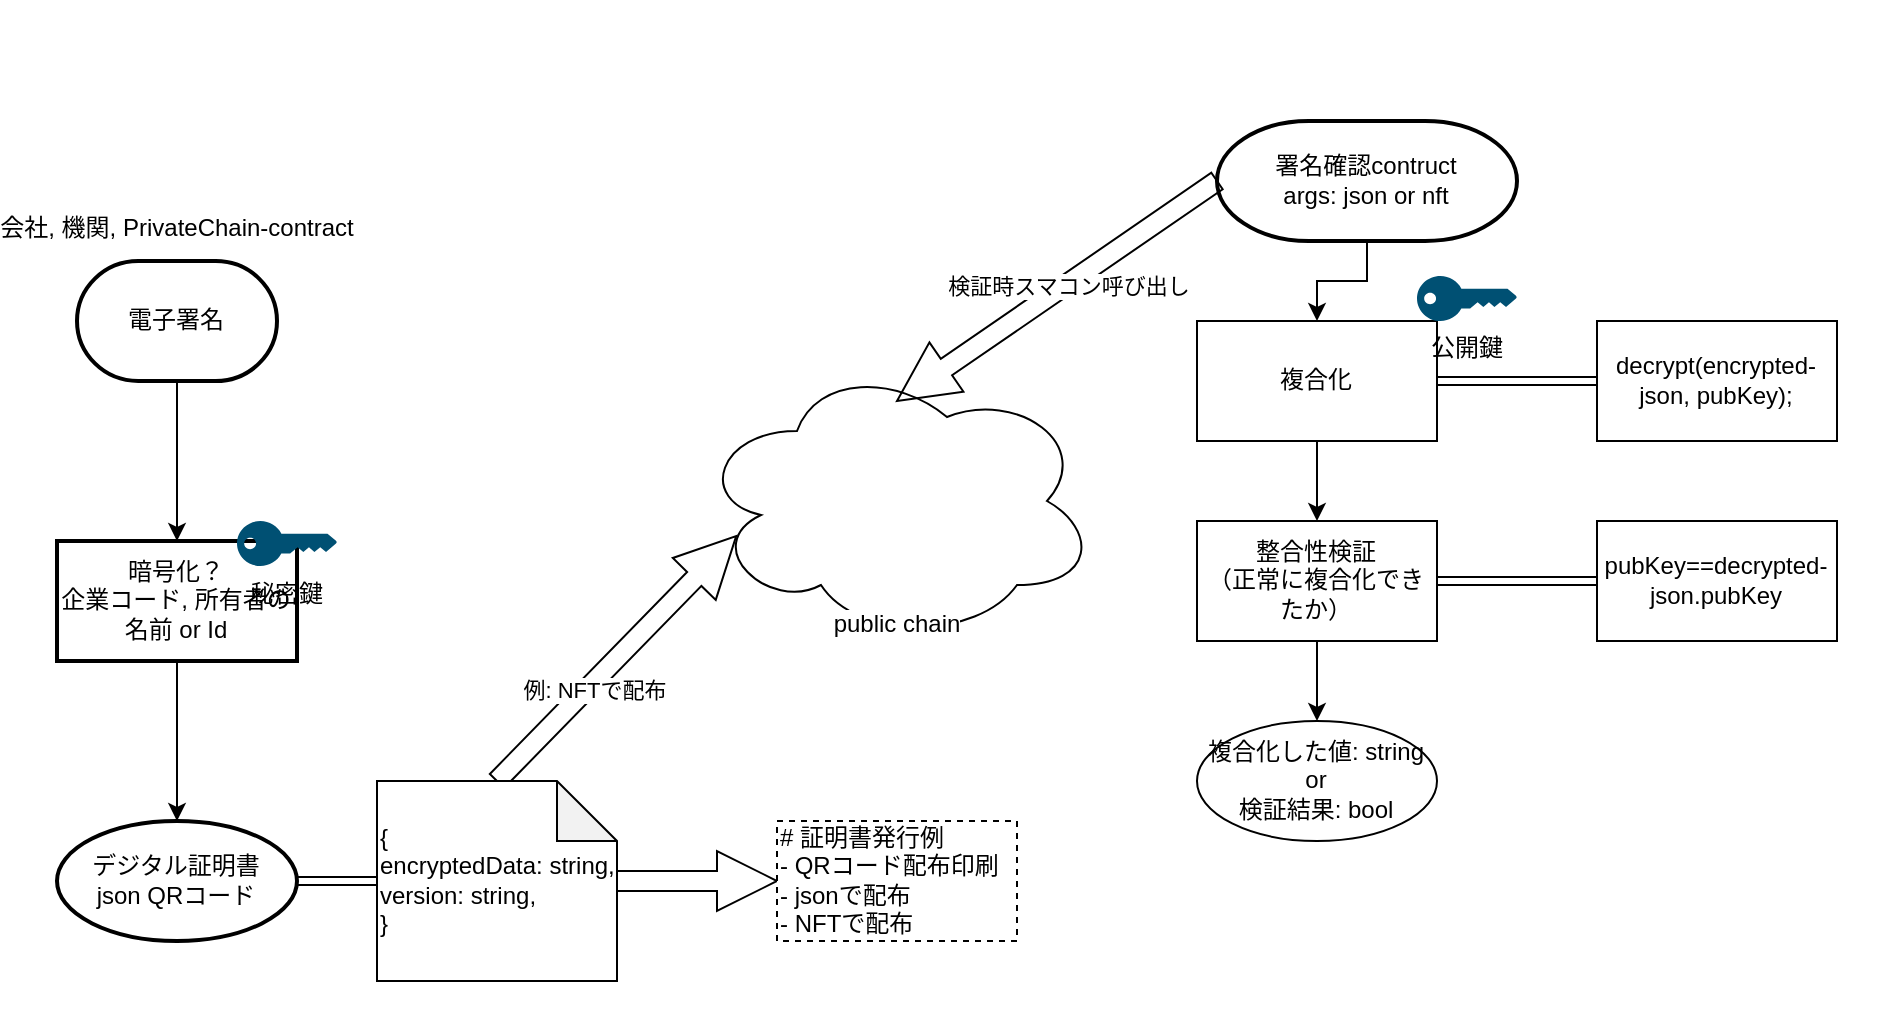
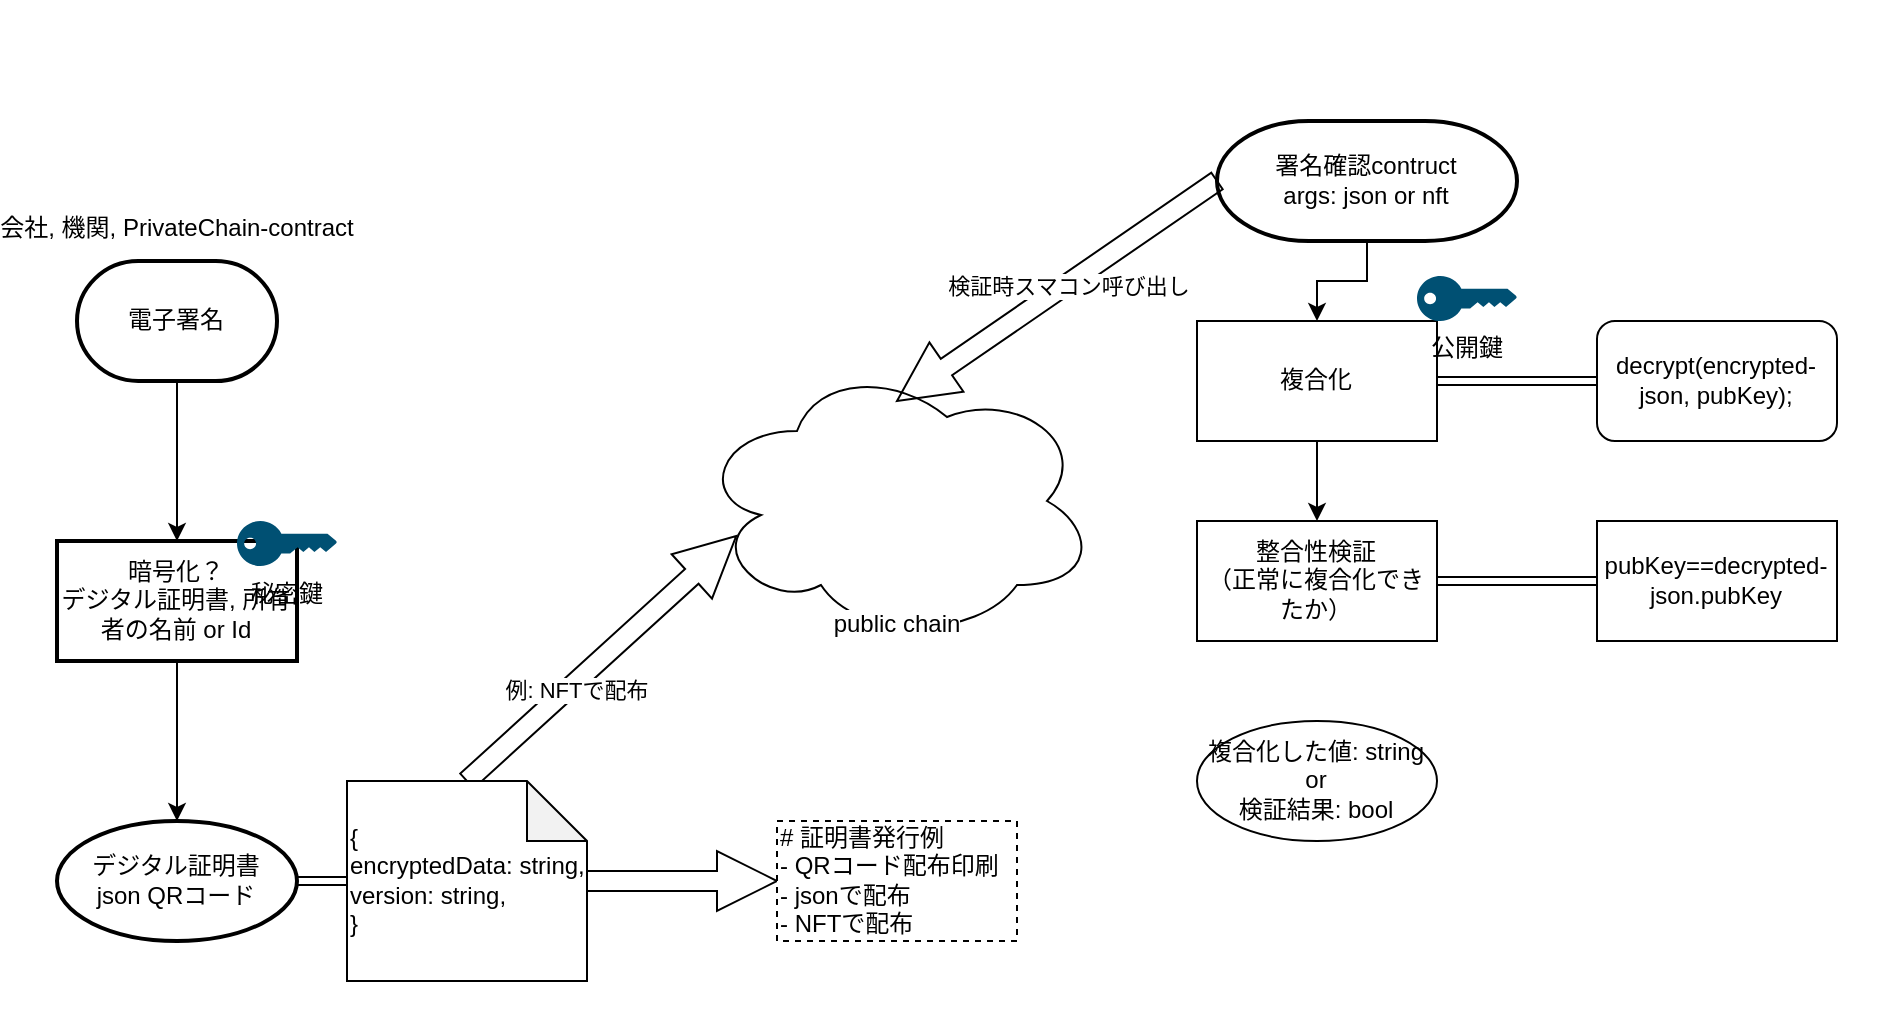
node "decrypt(encrypted-json, pubKey);": shape rectangle -> rounded rectangle
node "暗号化？ 企業コード, 所有者の名前 or Id": label "暗号化？ 企業コード, 所有者の名前 or Id" -> "暗号化？ デジタル証明書, 所有者の名前 or Id"
edge "整合性検証 （正常に複合化できたか）" -> "複合化した値: string or 検証結果: bool": removed
node "{ encryptedData: string, version: string, }": moved (497, 881) -> (467, 881)
